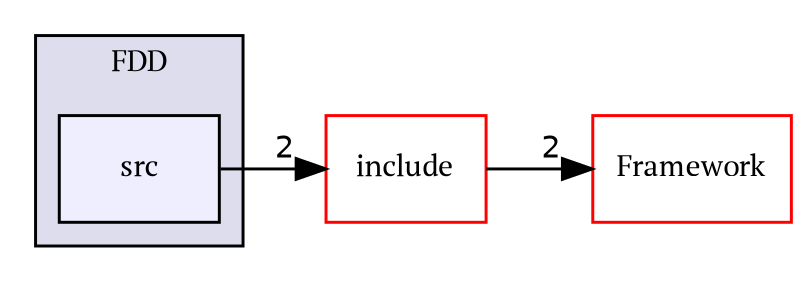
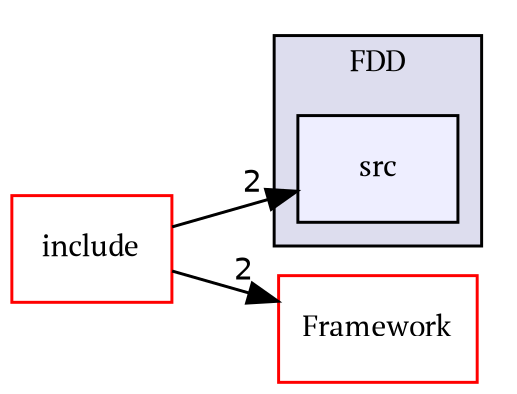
edge "src" -> "include": reversed
